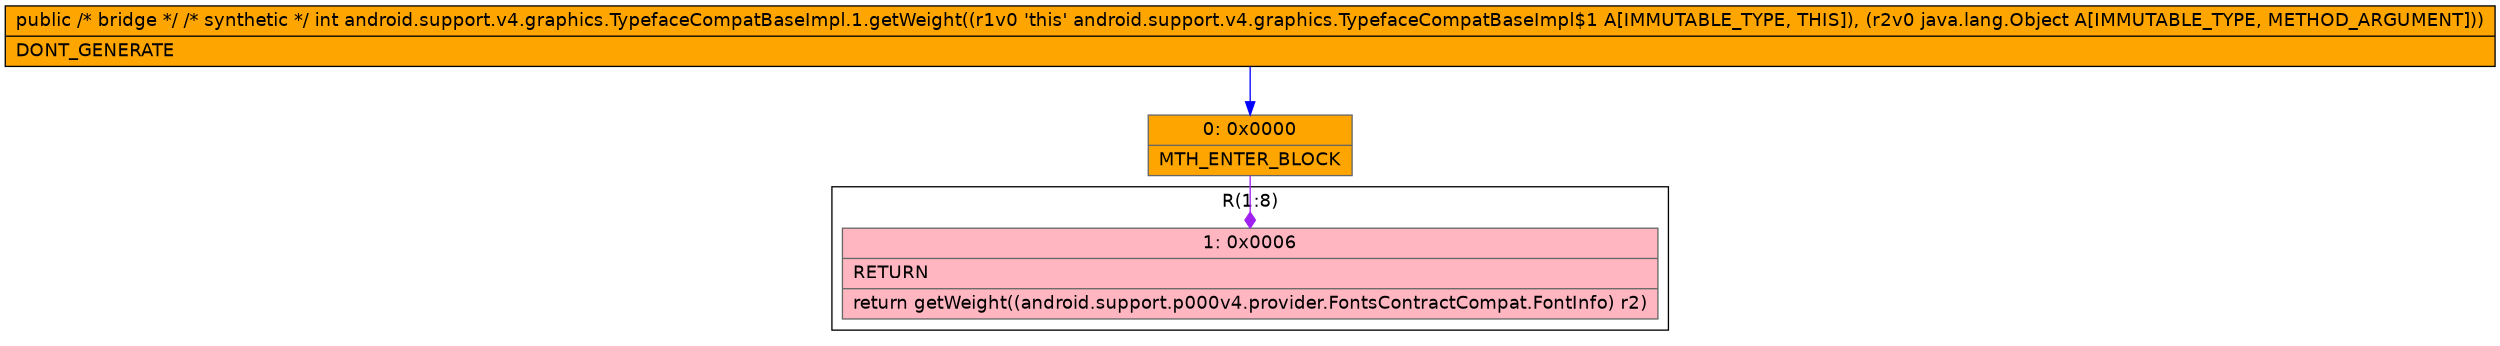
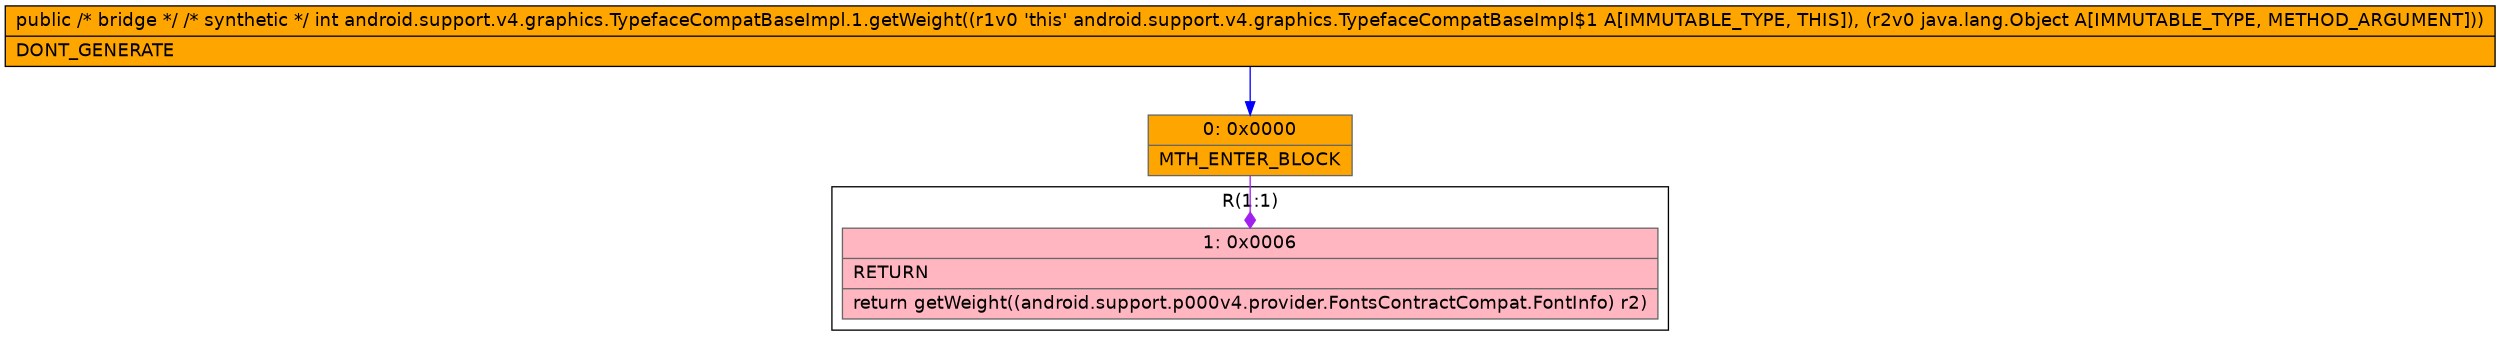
cluster "R(1:8)": label "R(1:8)" -> "R(1:1)"
